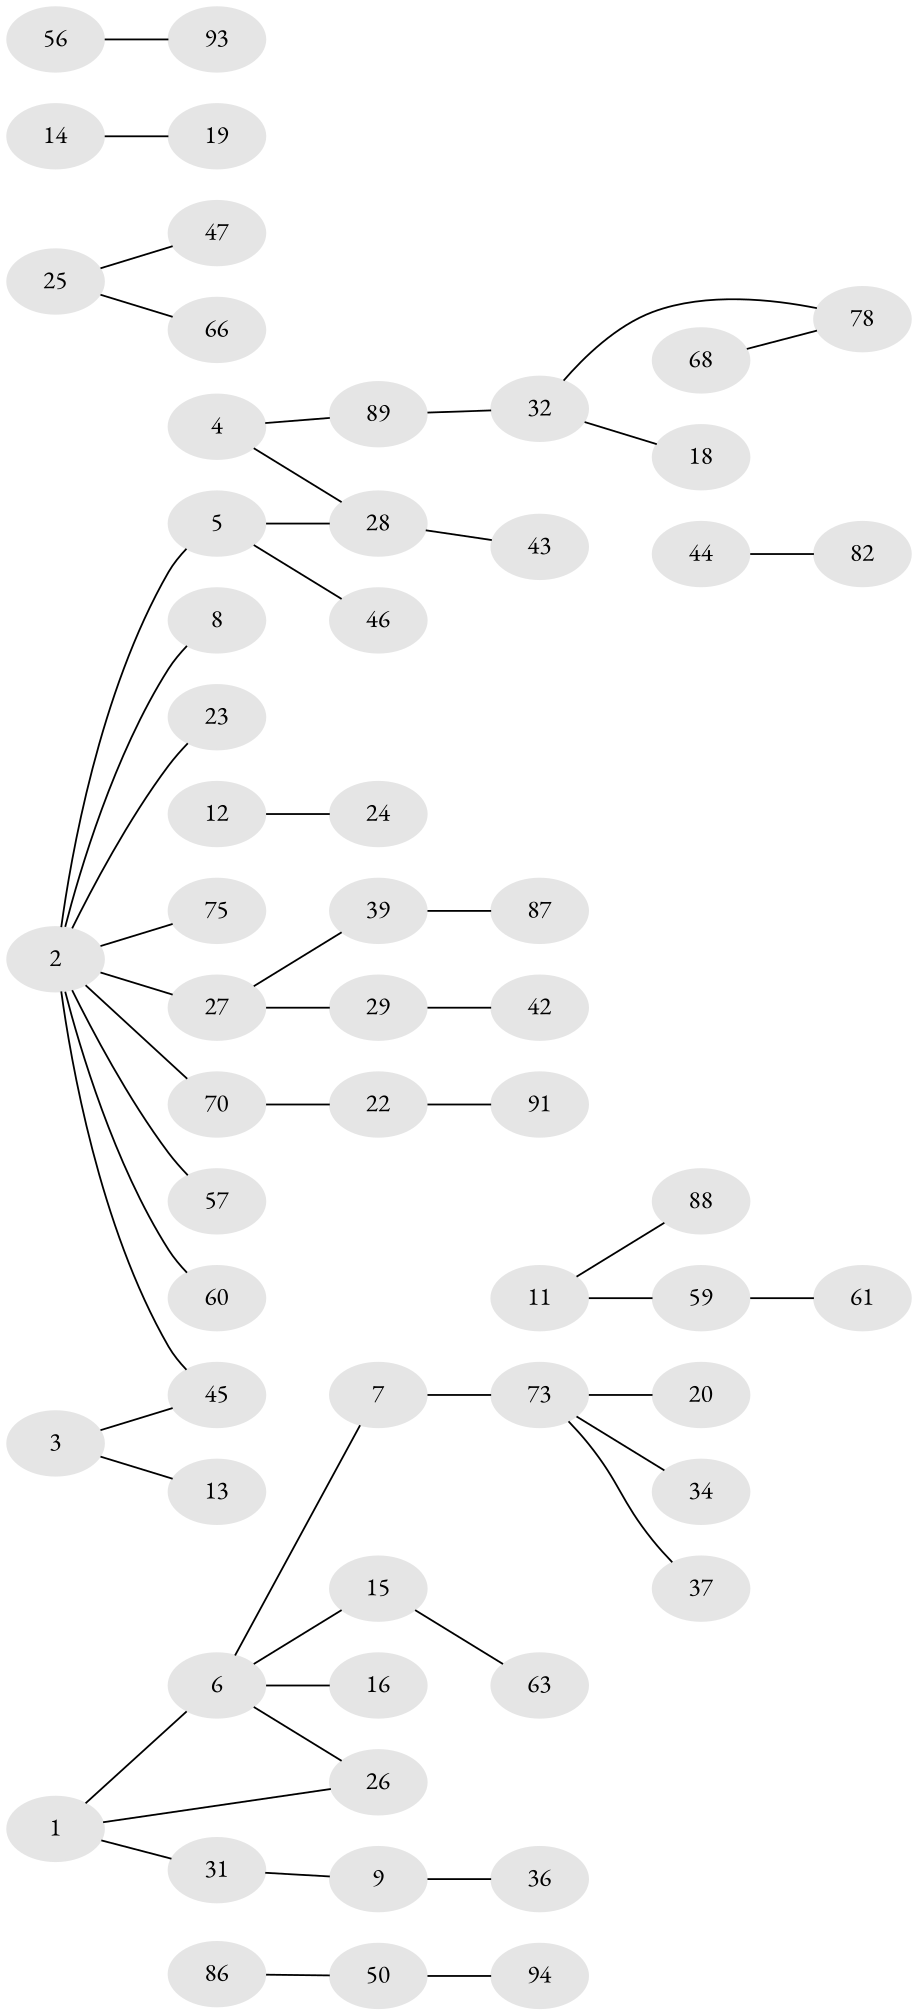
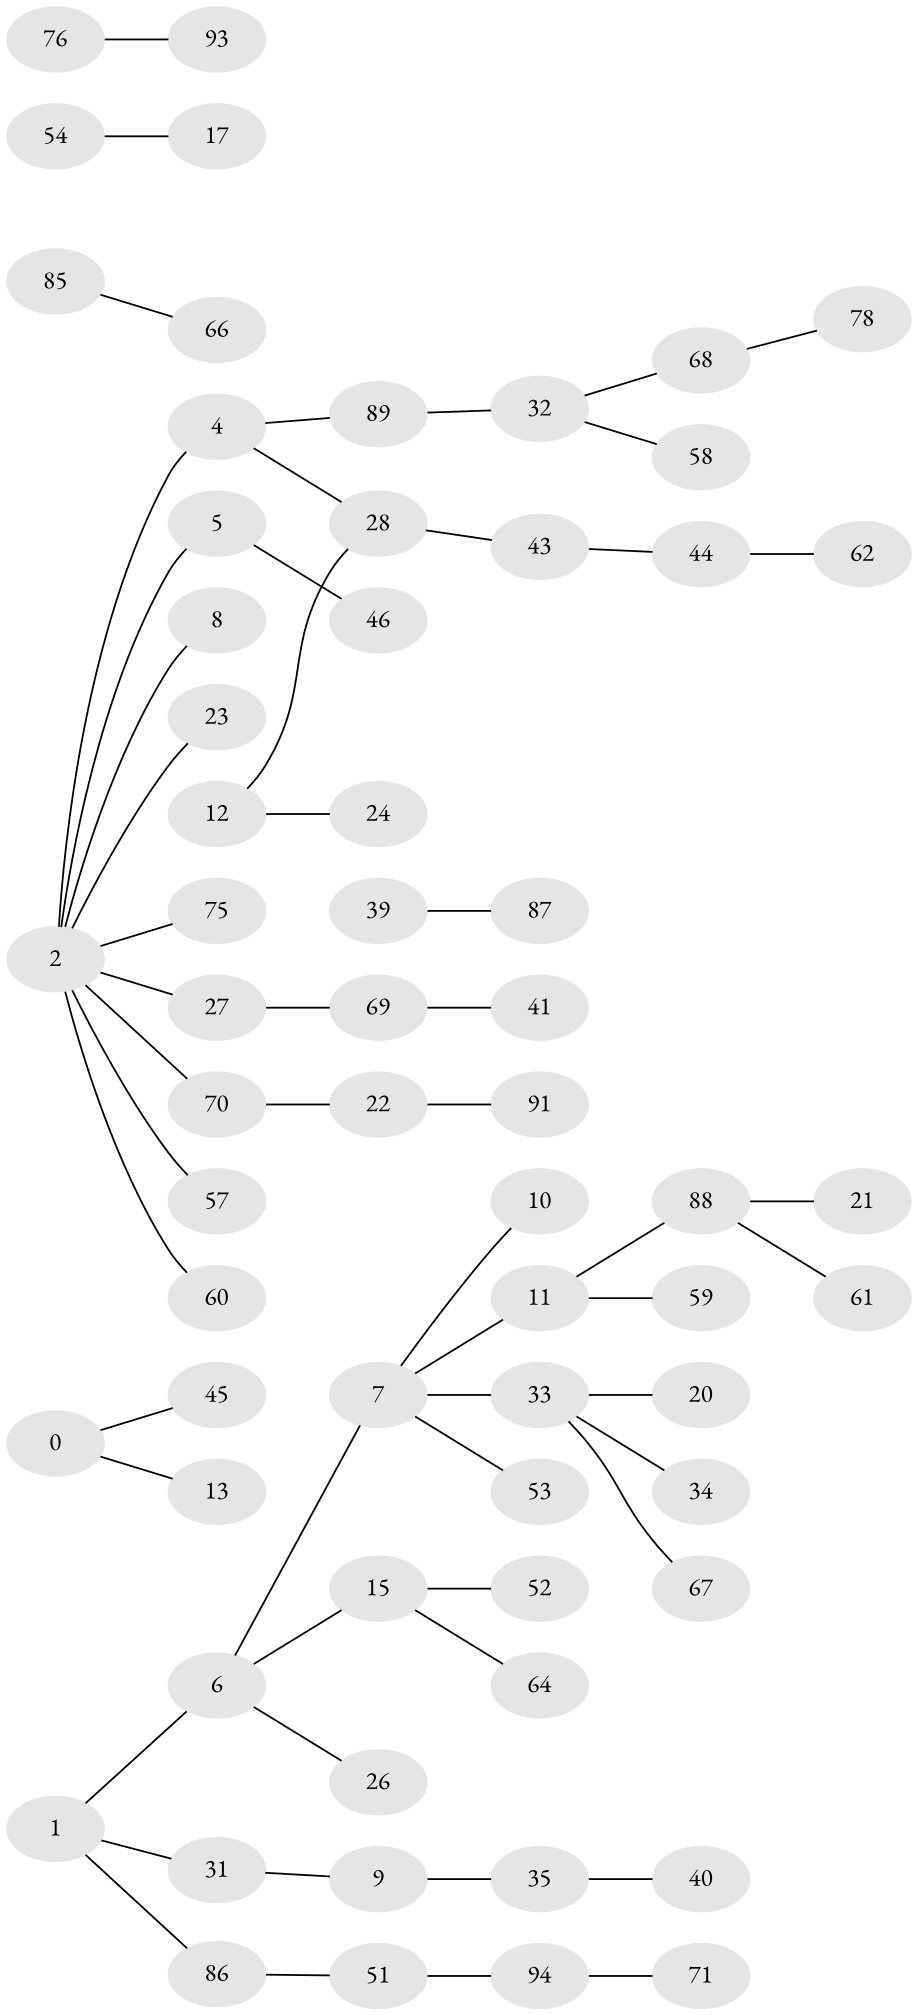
node "56": label "56" -> "76"
node "14": label "14" -> "54"
node "19": label "19" -> "17"
node "47": removed
node "25": label "25" -> "85"
edge "78" -- "32": now "68" -- "32"
node "18": label "18" -> "58"
edge "5" -- "28": now "12" -- "28"
edge "43" -- "44": added
node "82": label "82" -> "62"
edge "39" -- "27": removed
node "29": label "29" -> "69"
node "42": label "42" -> "41"
edge "2" -- "45": now "2" -- "4"
node "10": added
node "21": added
edge "59" -- "61": now "88" -- "61"
edge "11" -- "7": added
node "73": label "73" -> "33"
node "3": label "3" -> "0"
node "53": added
node "52": added
node "37": label "37" -> "67"
node "16": removed
node "63": label "63" -> "64"
edge "26" -- "1": now "86" -- "1"
node "36": label "36" -> "35"
node "40": added
node "50": label "50" -> "51"
node "71": added
